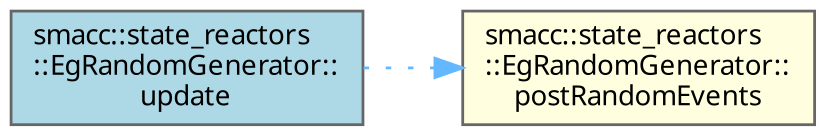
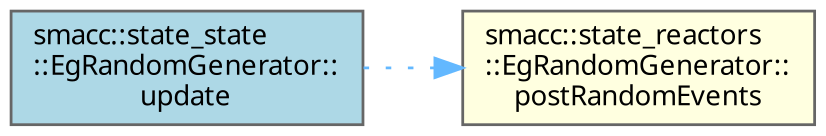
node "smacc::state_reactors ::EgRandomGenerator:: update": label "smacc::state_reactors ::EgRandomGenerator:: update" -> "smacc::state_state ::EgRandomGenerator:: update"
